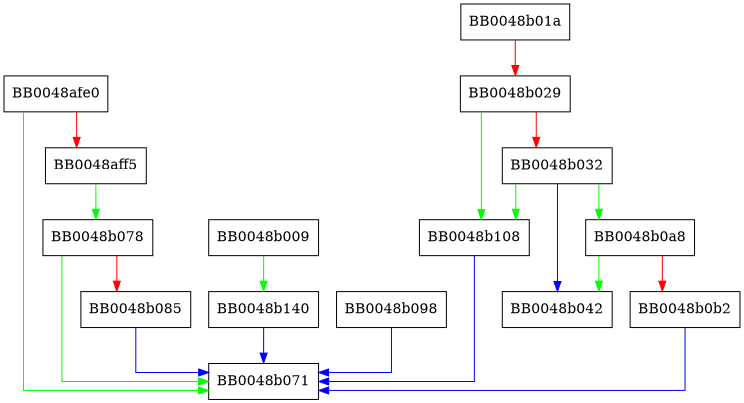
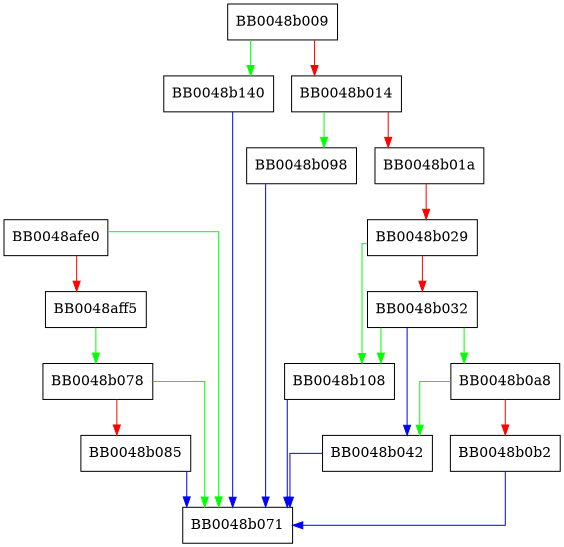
node "BB0048b014": added
edge "BB0048b042" -> "BB0048b071": added
